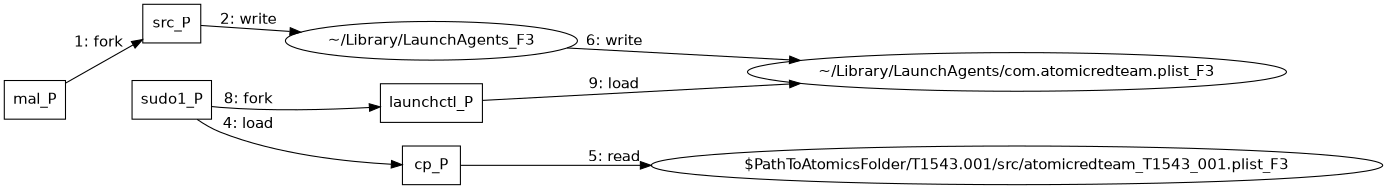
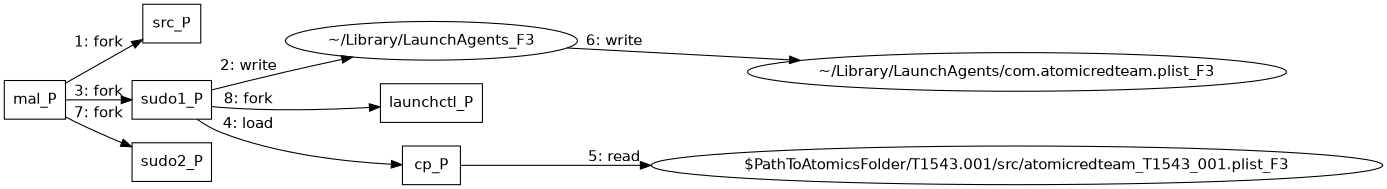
edge "src_P" -> "~/Library/LaunchAgents_F3": now "sudo1_P" -> "~/Library/LaunchAgents_F3"
edge "launchctl_P" -> "~/Library/LaunchAgents/com.atomicredteam.plist_F3": removed, label "9: load"
edge "mal_P" -> "sudo1_P": added, label "3: fork"
node "sudo2_P": added
